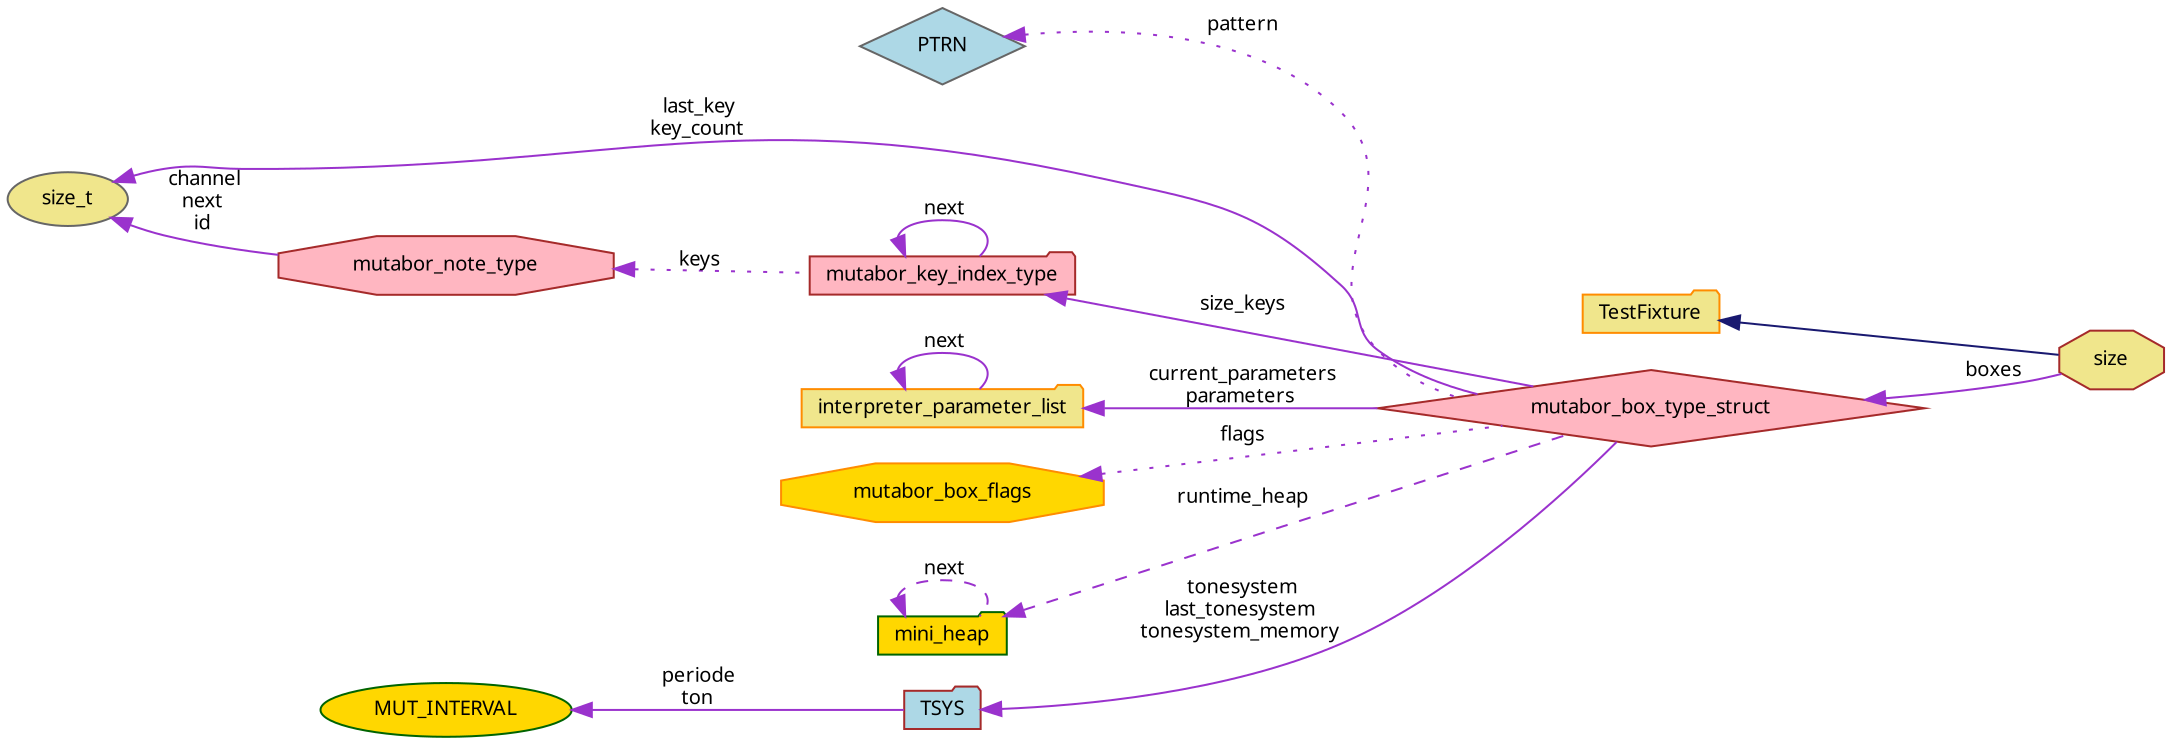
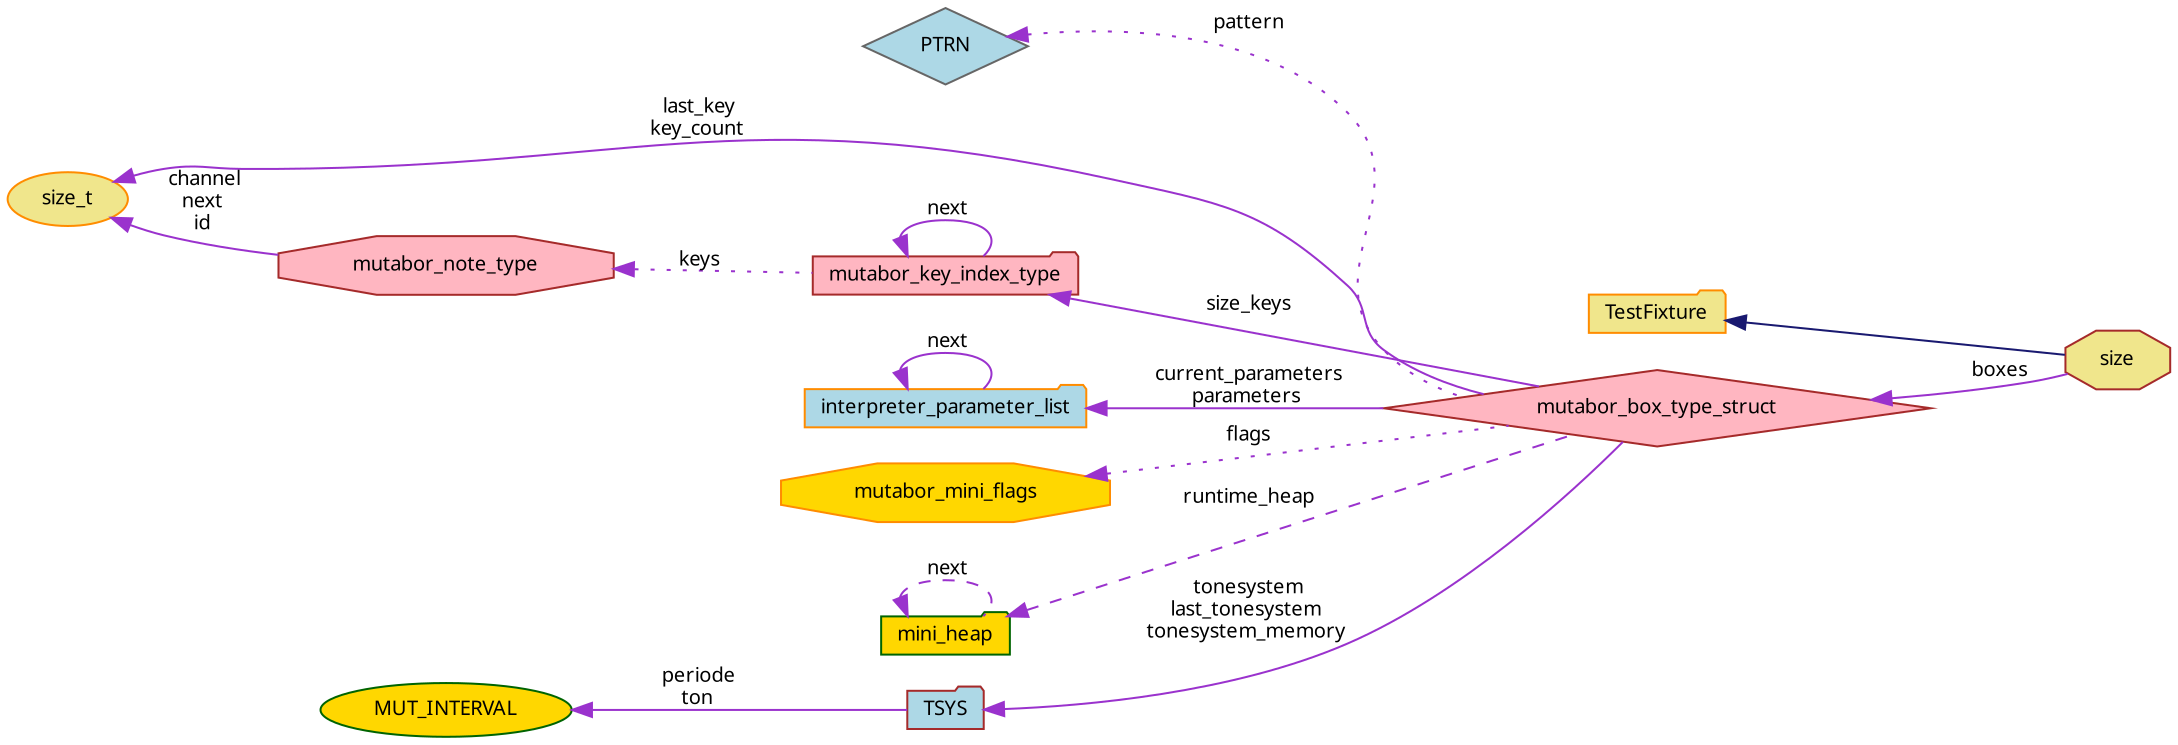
node "size_t": color gray40 -> darkorange
node "interpreter_parameter_list": fillcolor khaki -> lightblue
node "mutabor_box_flags": label "mutabor_box_flags" -> "mutabor_mini_flags"
